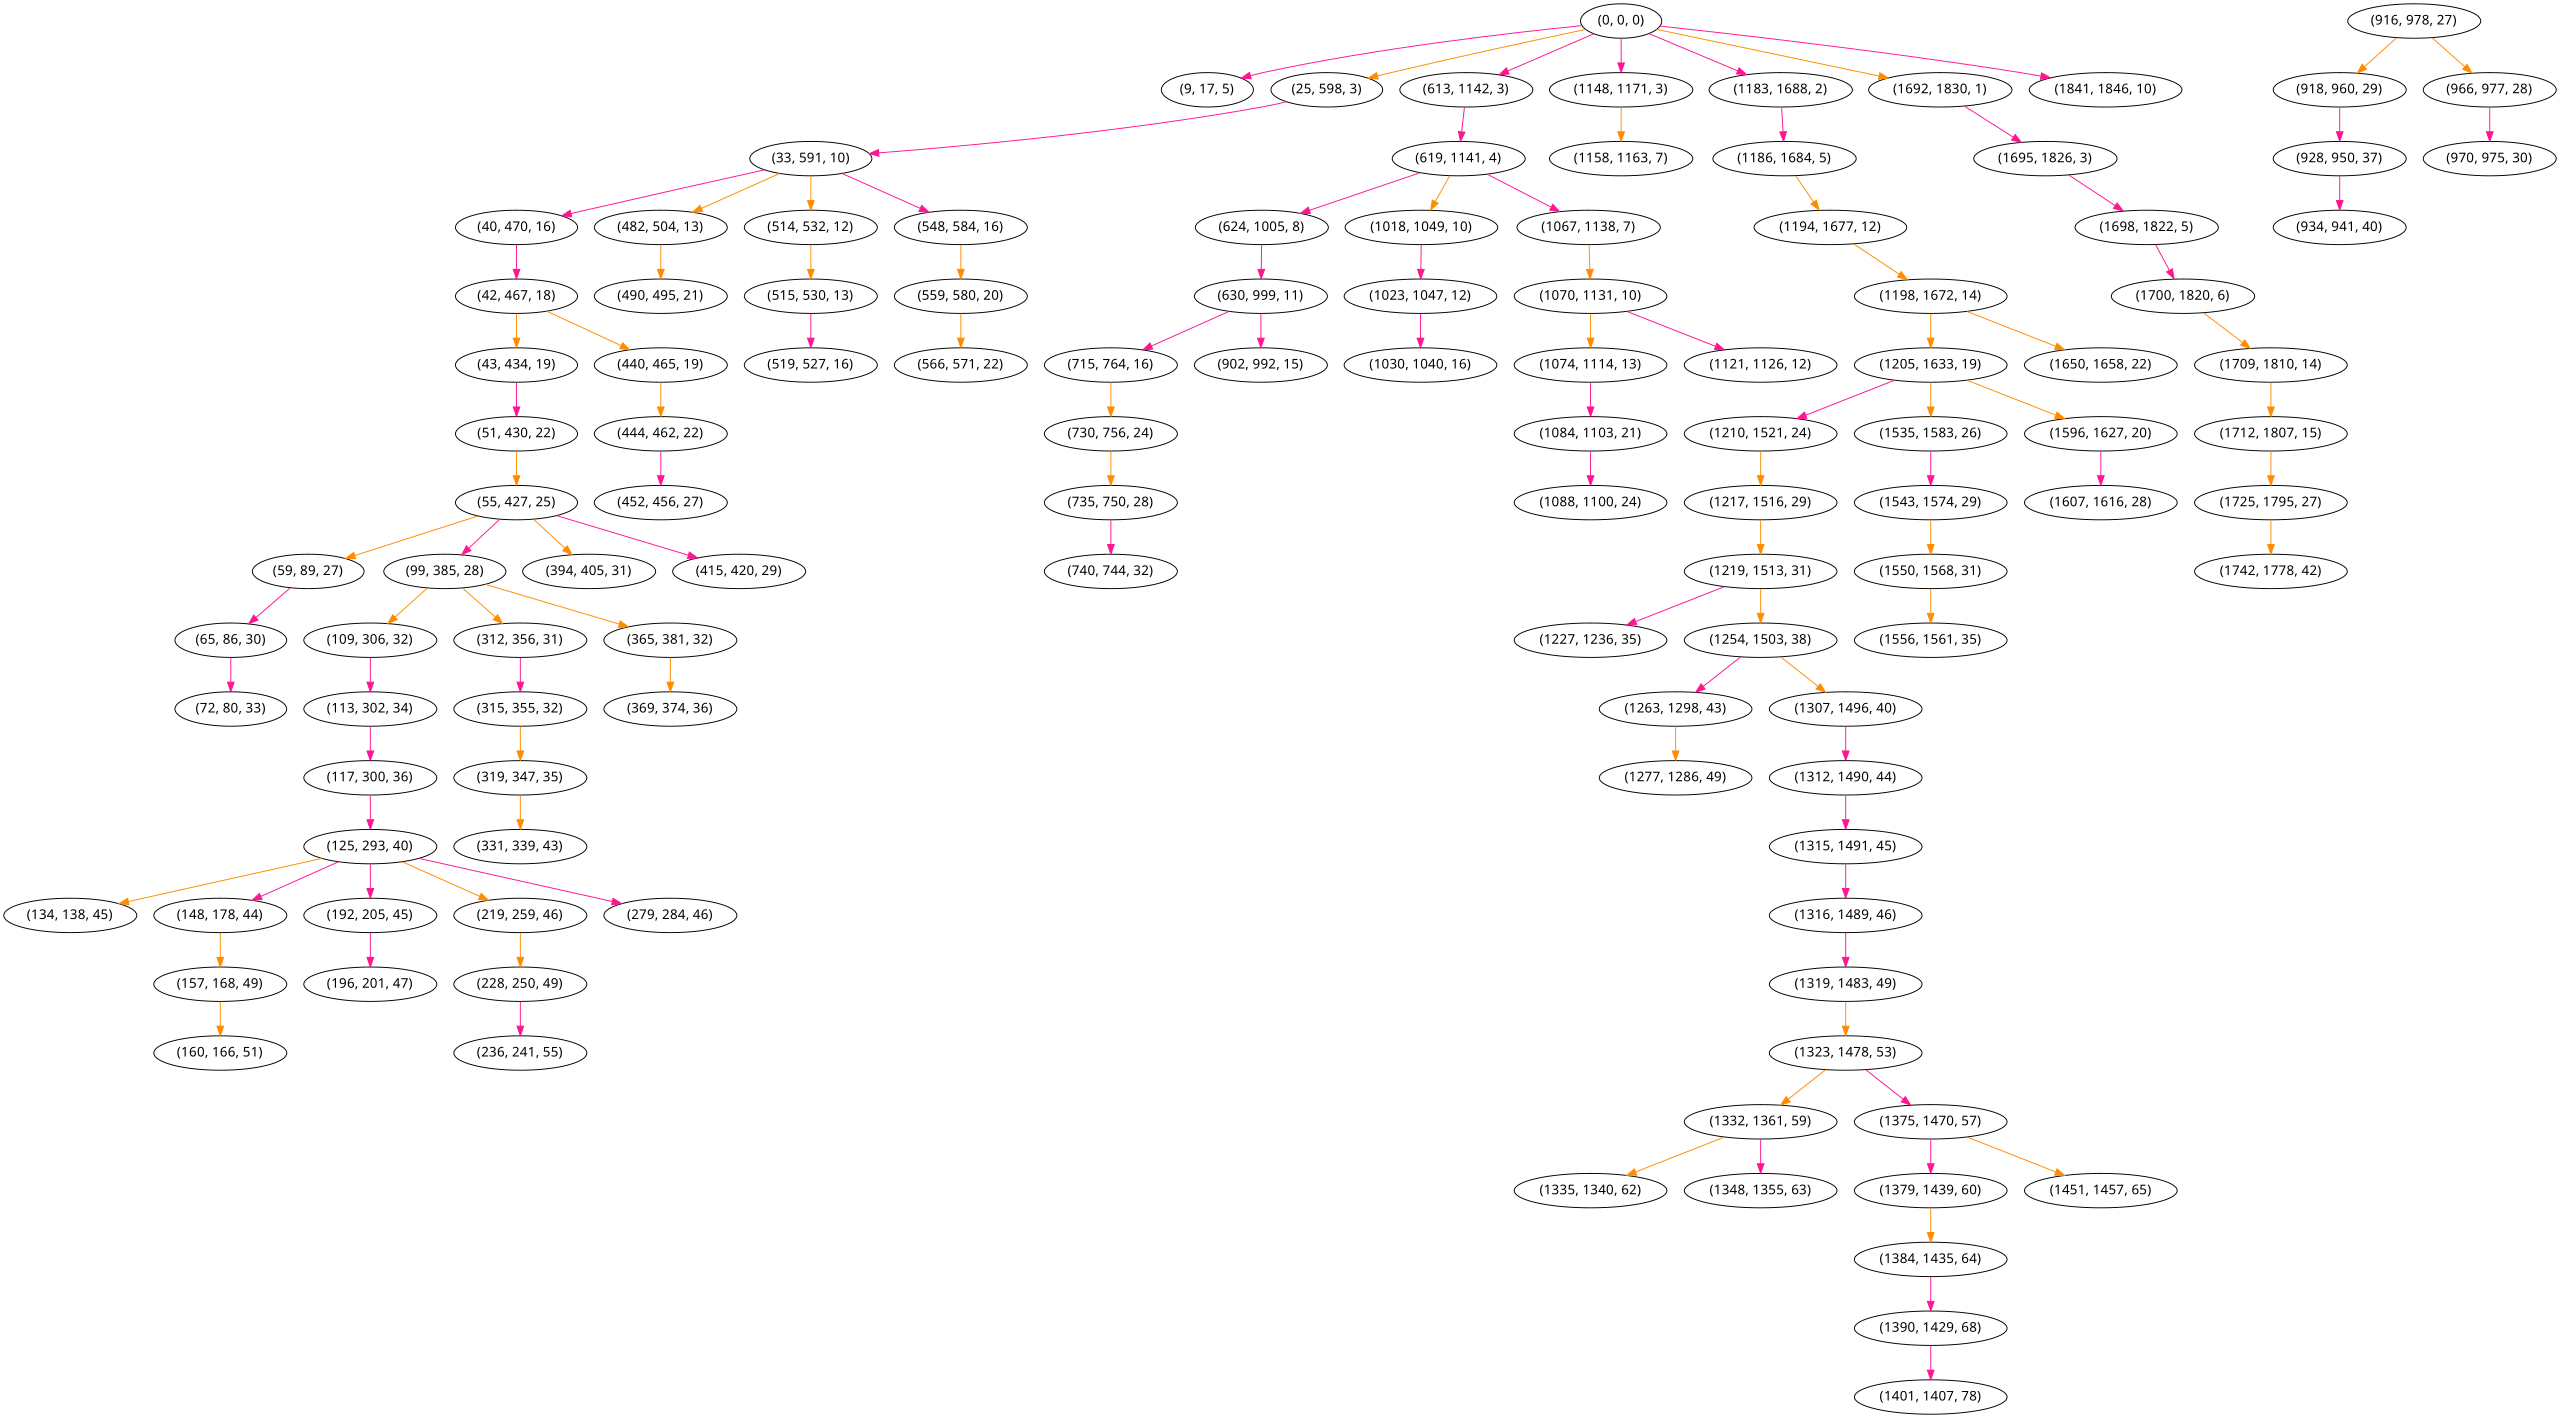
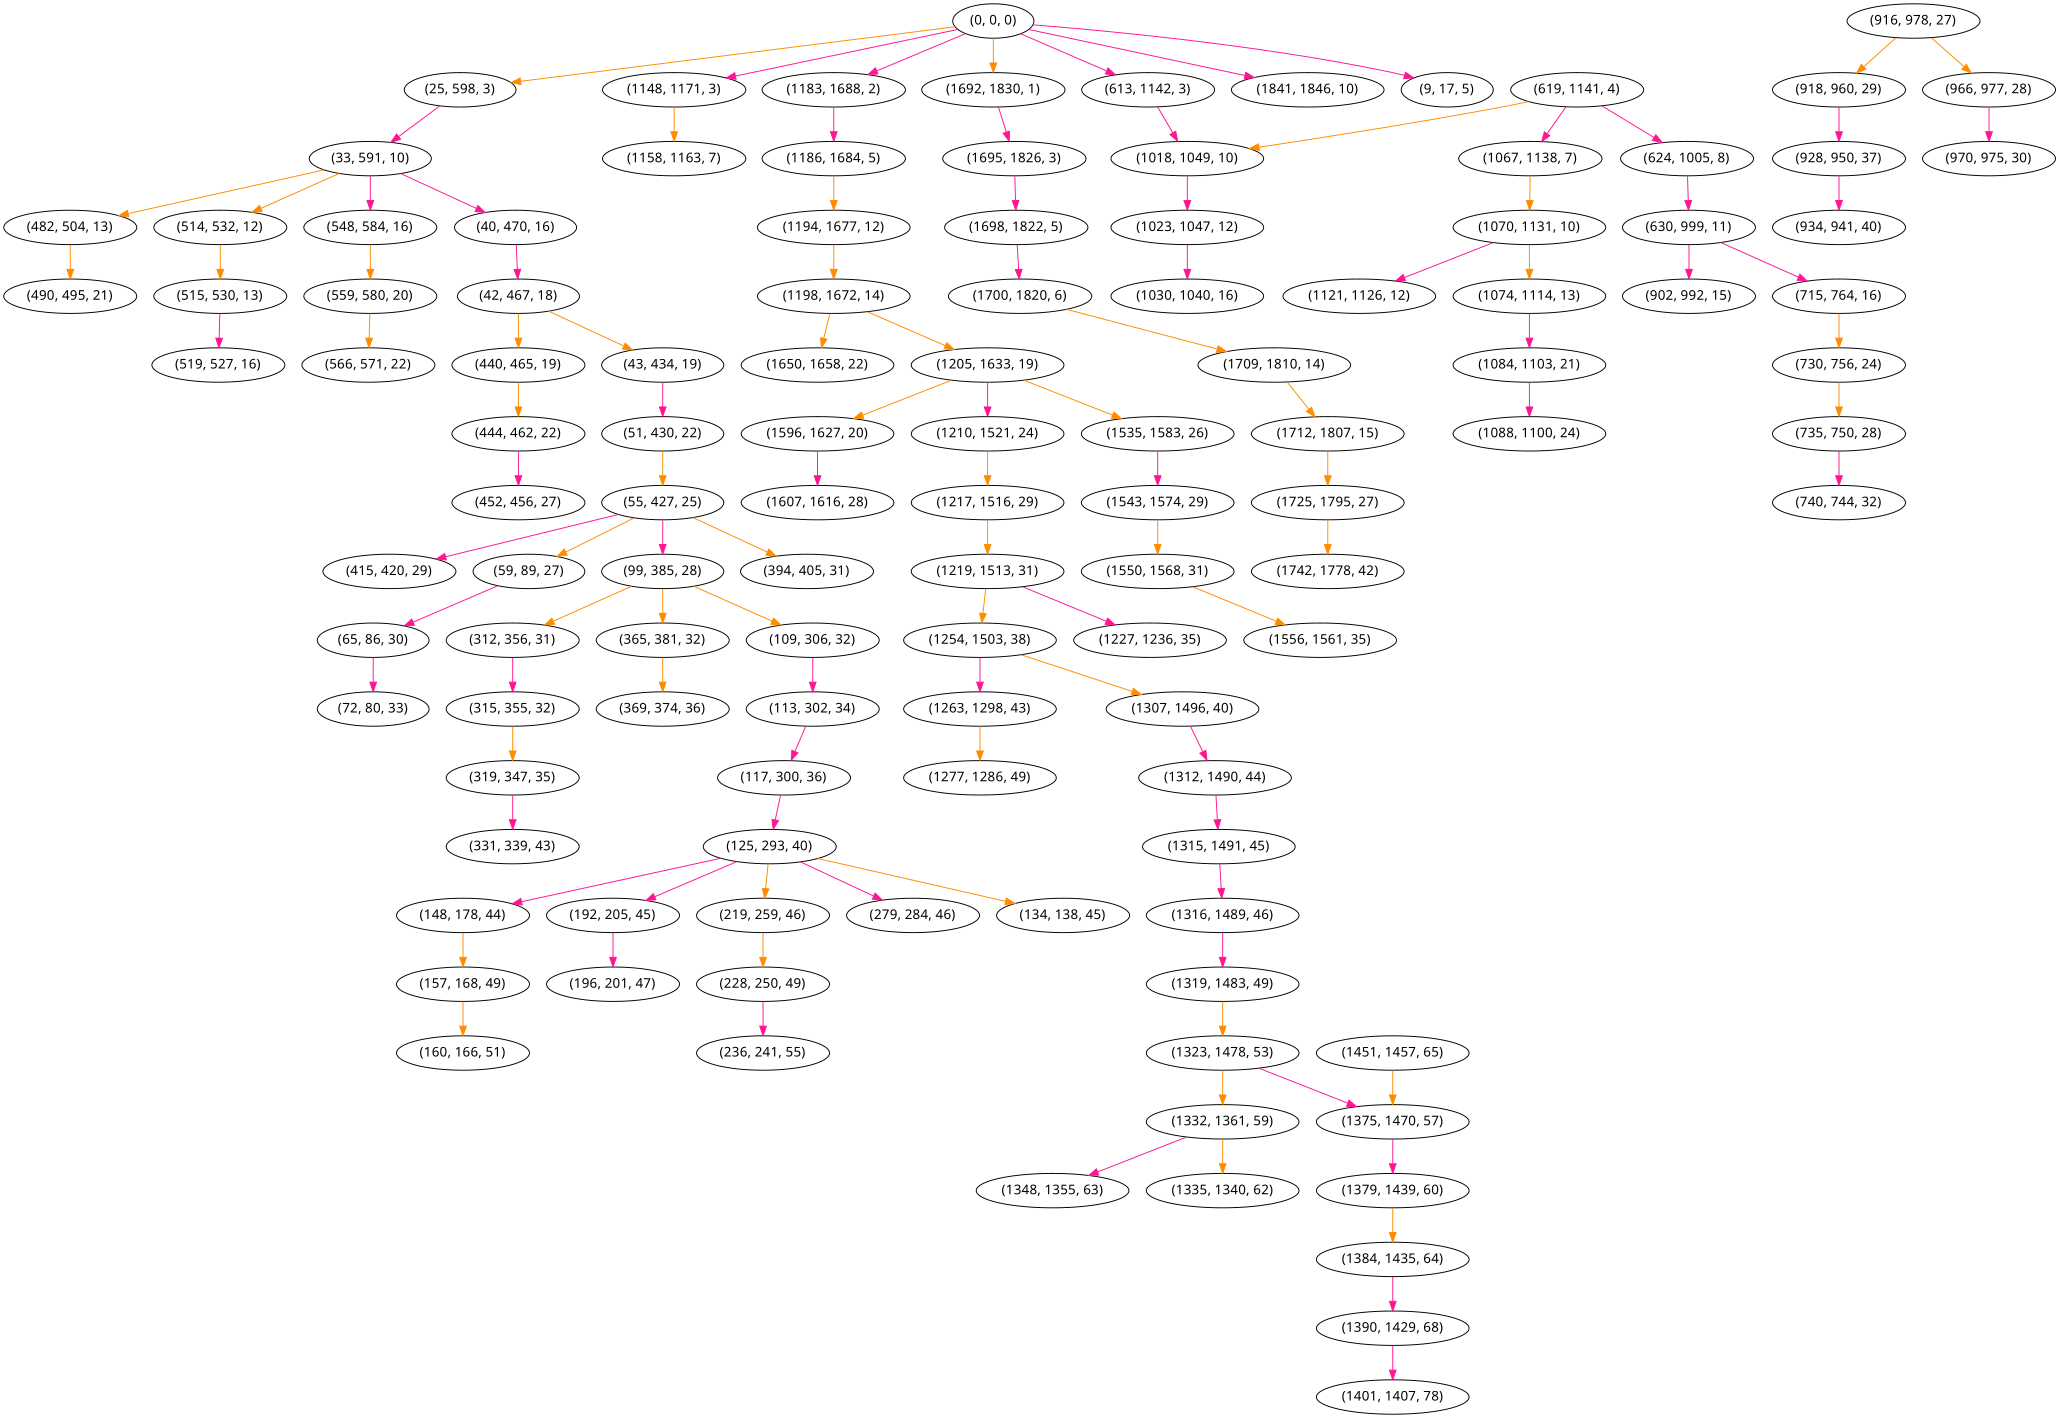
edge "(613, 1142, 3)" -> "(619, 1141, 4)": now "(613, 1142, 3)" -> "(1018, 1049, 10)"
edge "(319, 347, 35)" -> "(331, 339, 43)": color darkorange -> deeppink
edge "(1375, 1470, 57)" -> "(1451, 1457, 65)": reversed
